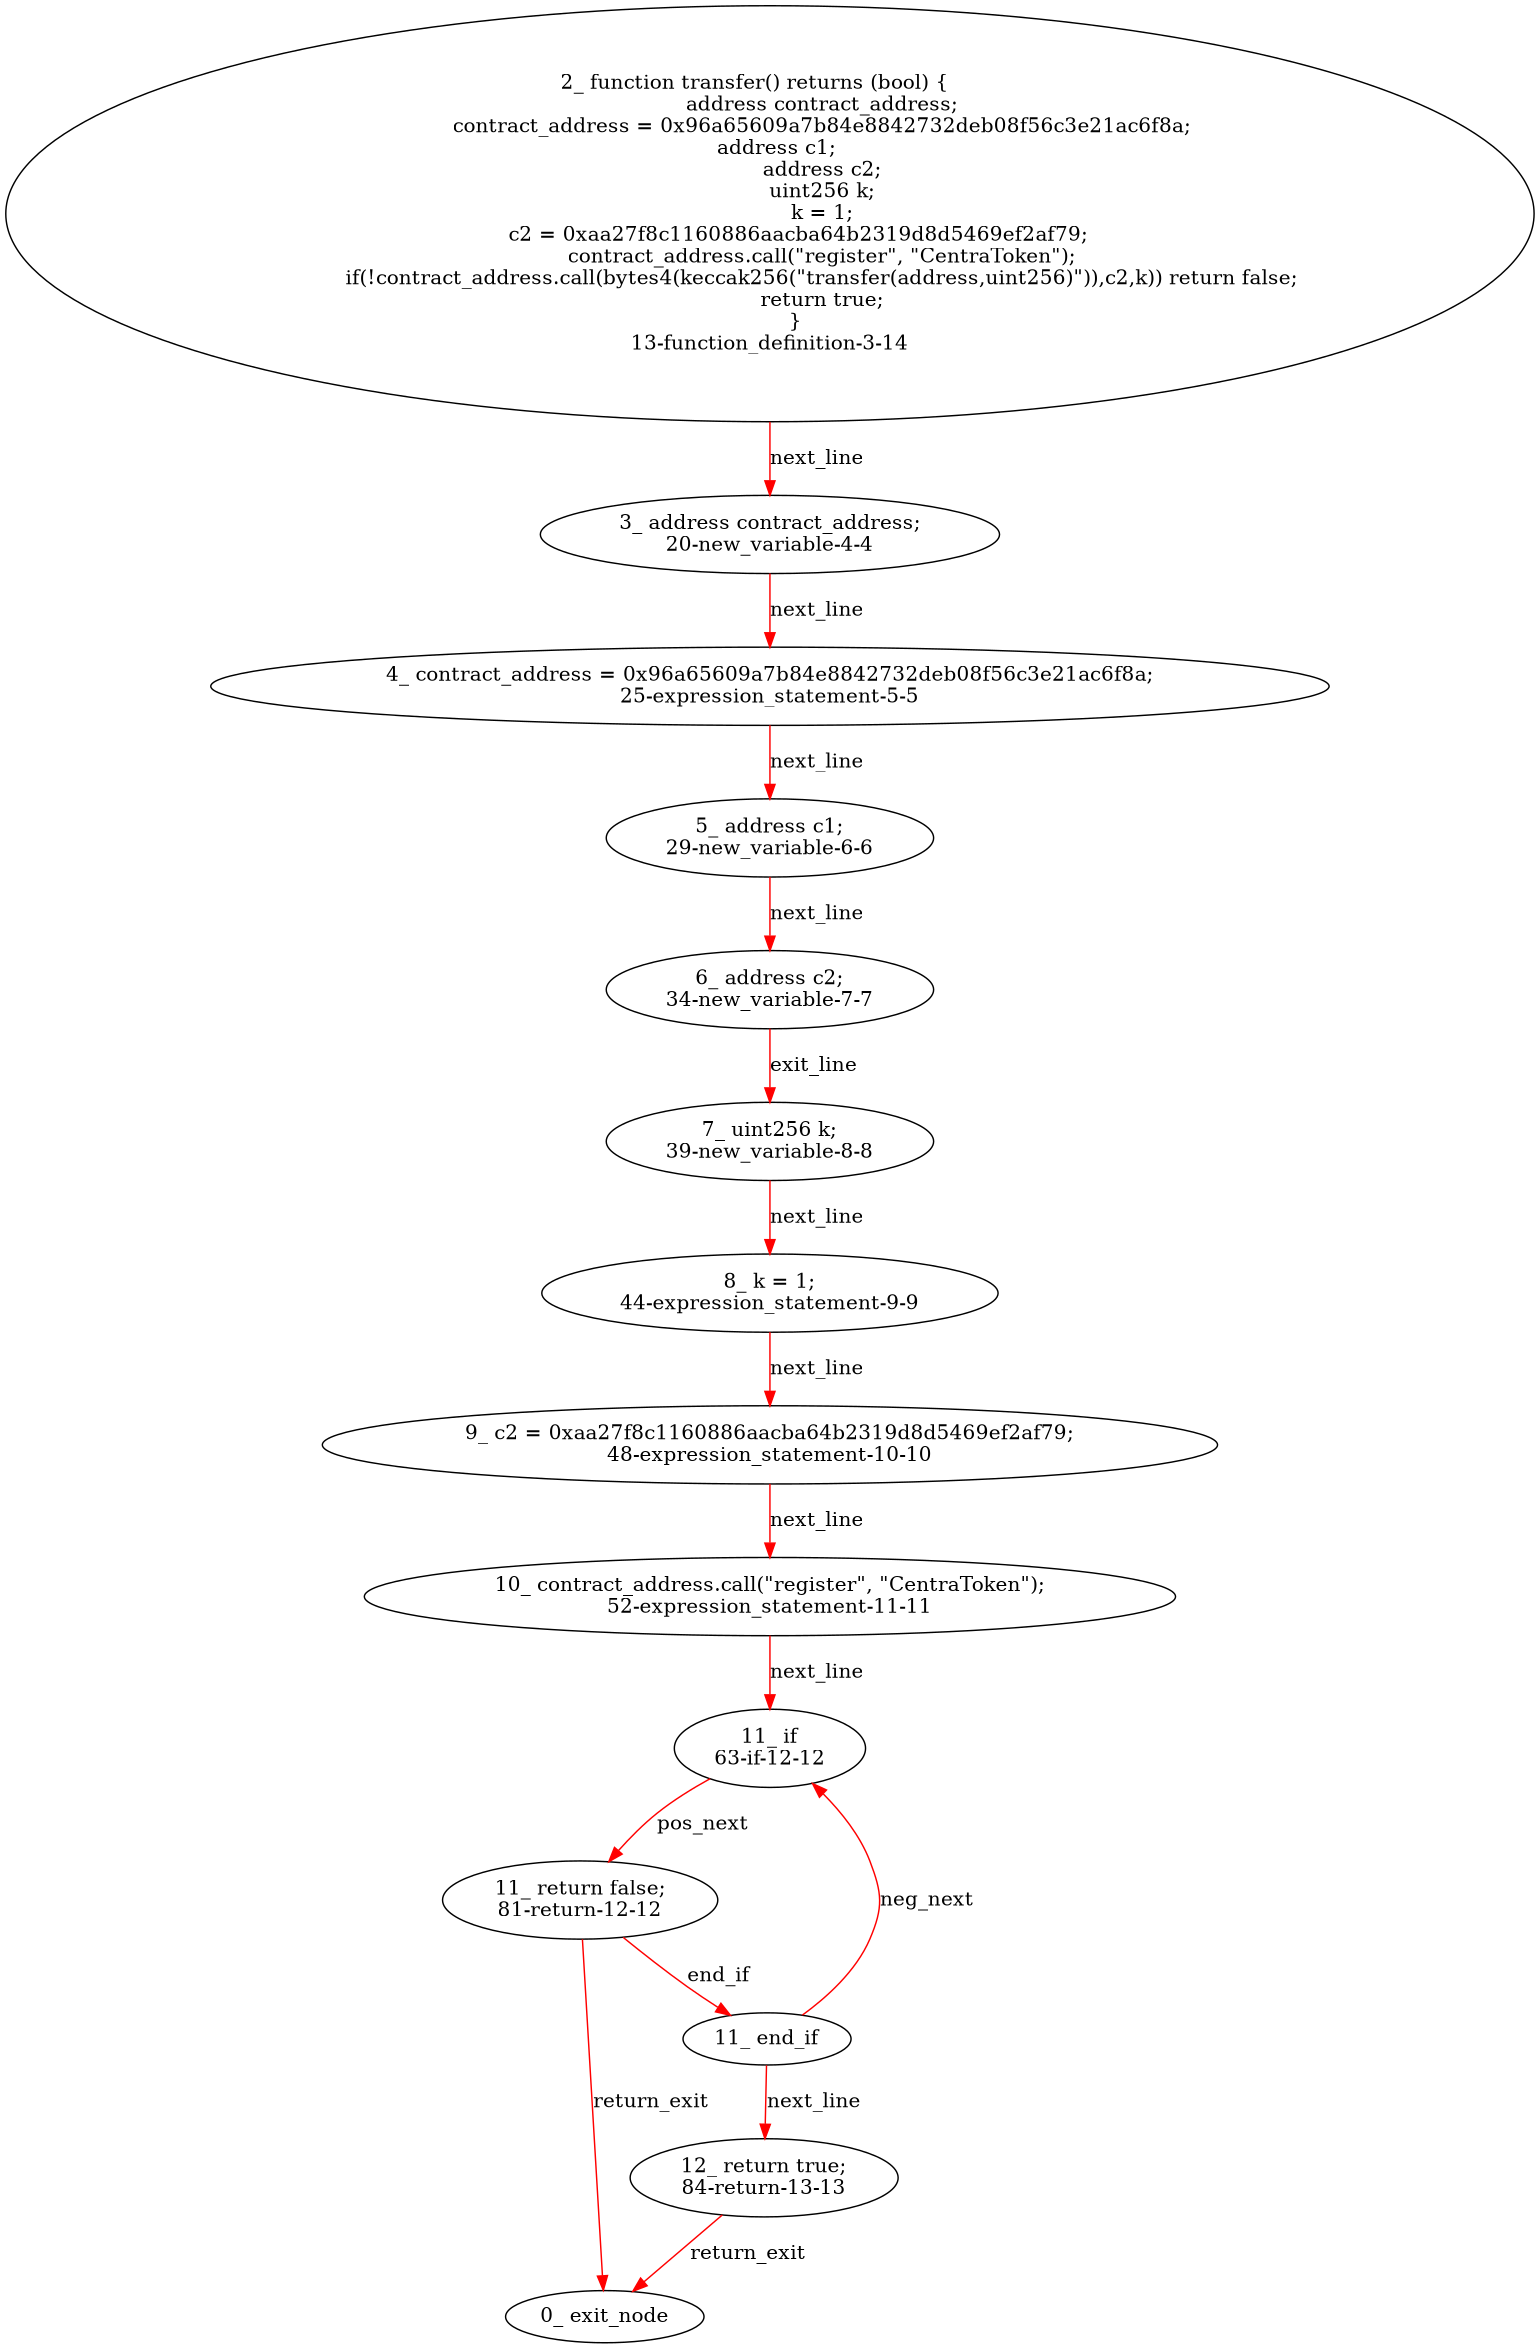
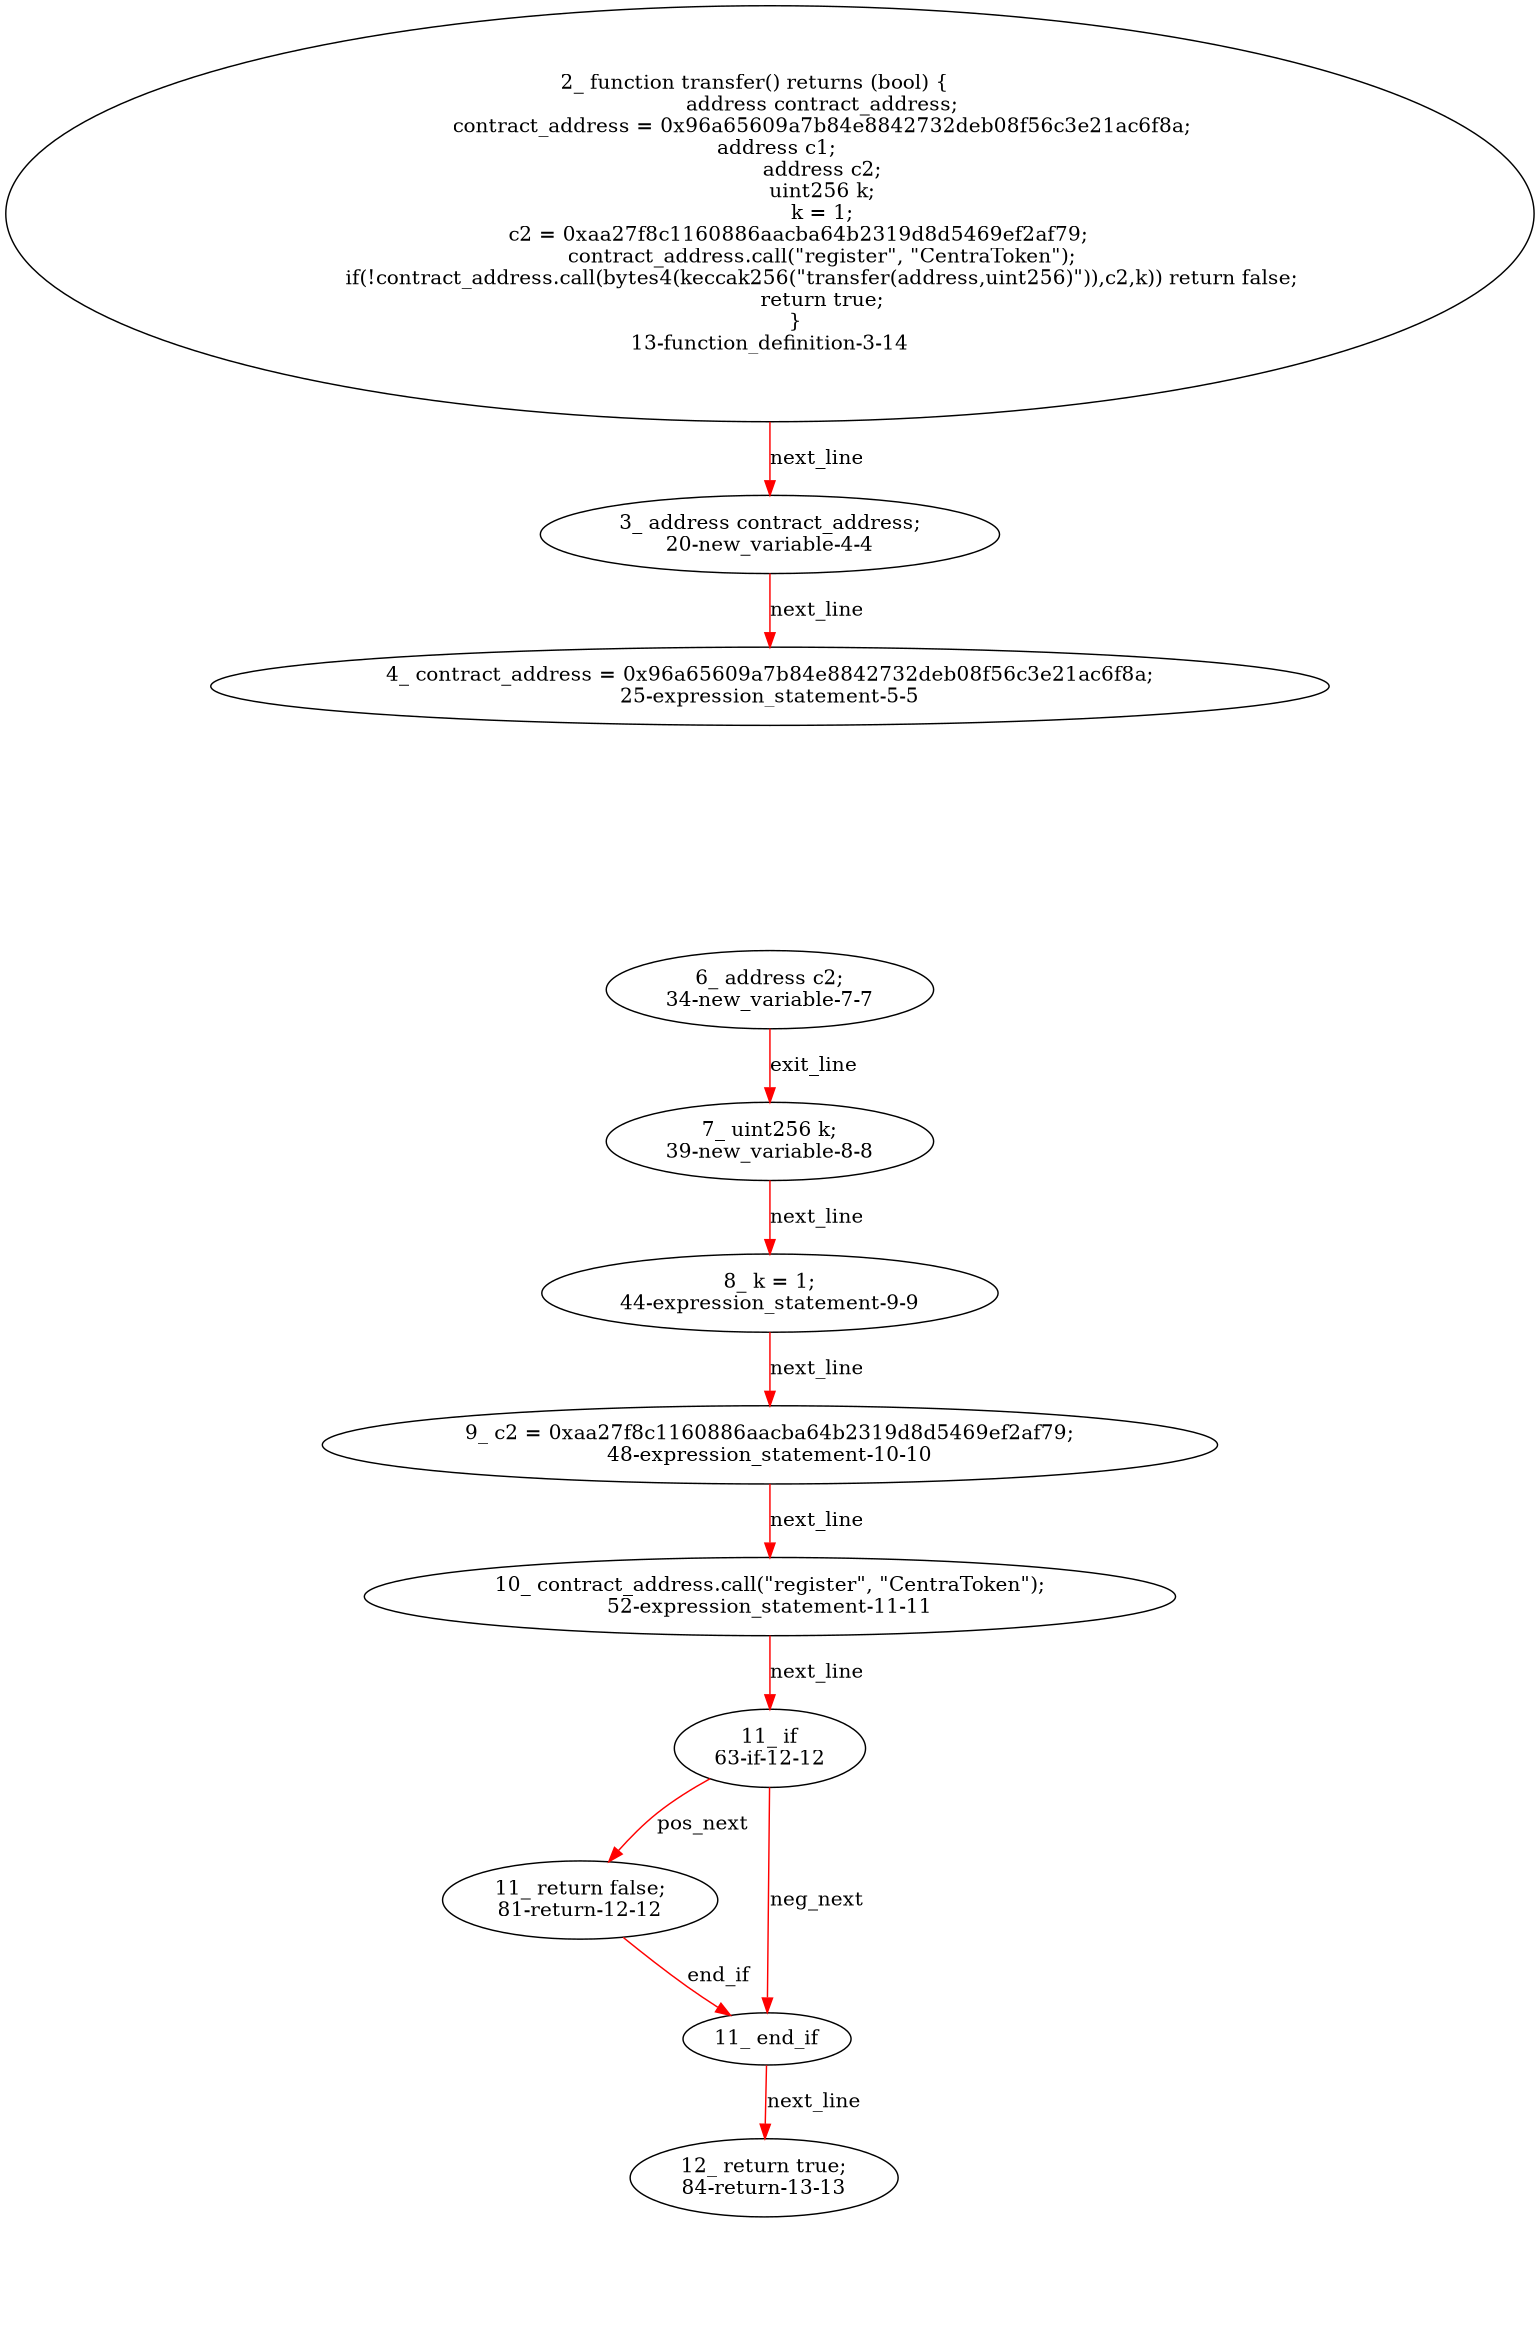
node "5_ address c1; 29-new_variable-6-6": removed
edge "11_ end_if" -> "11_ if 63-if-12-12": reversed
node "0_ exit_node": removed
